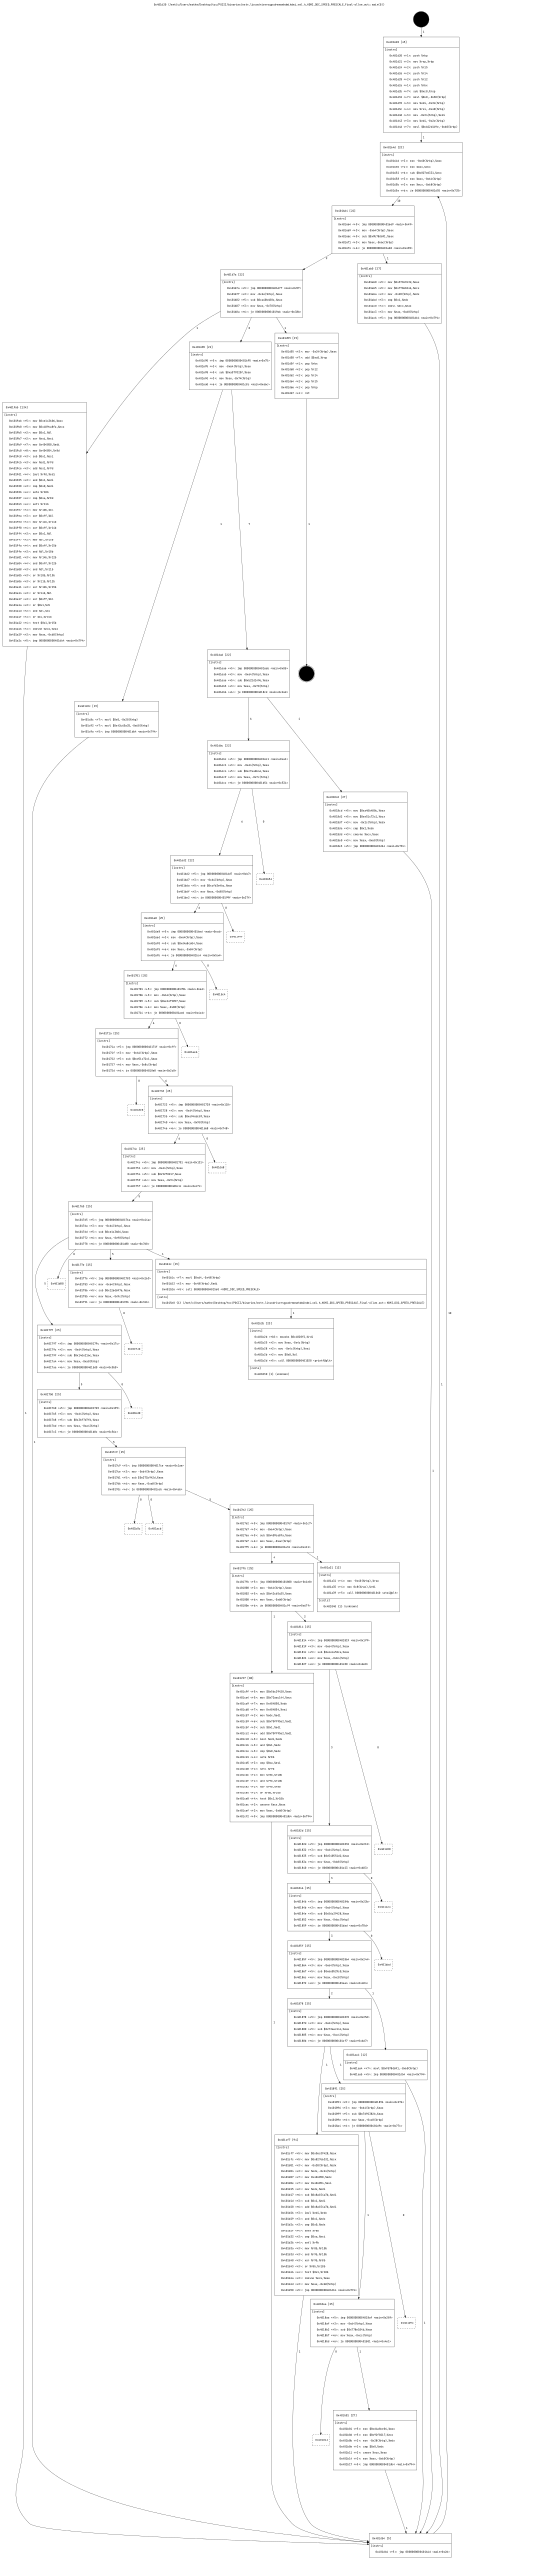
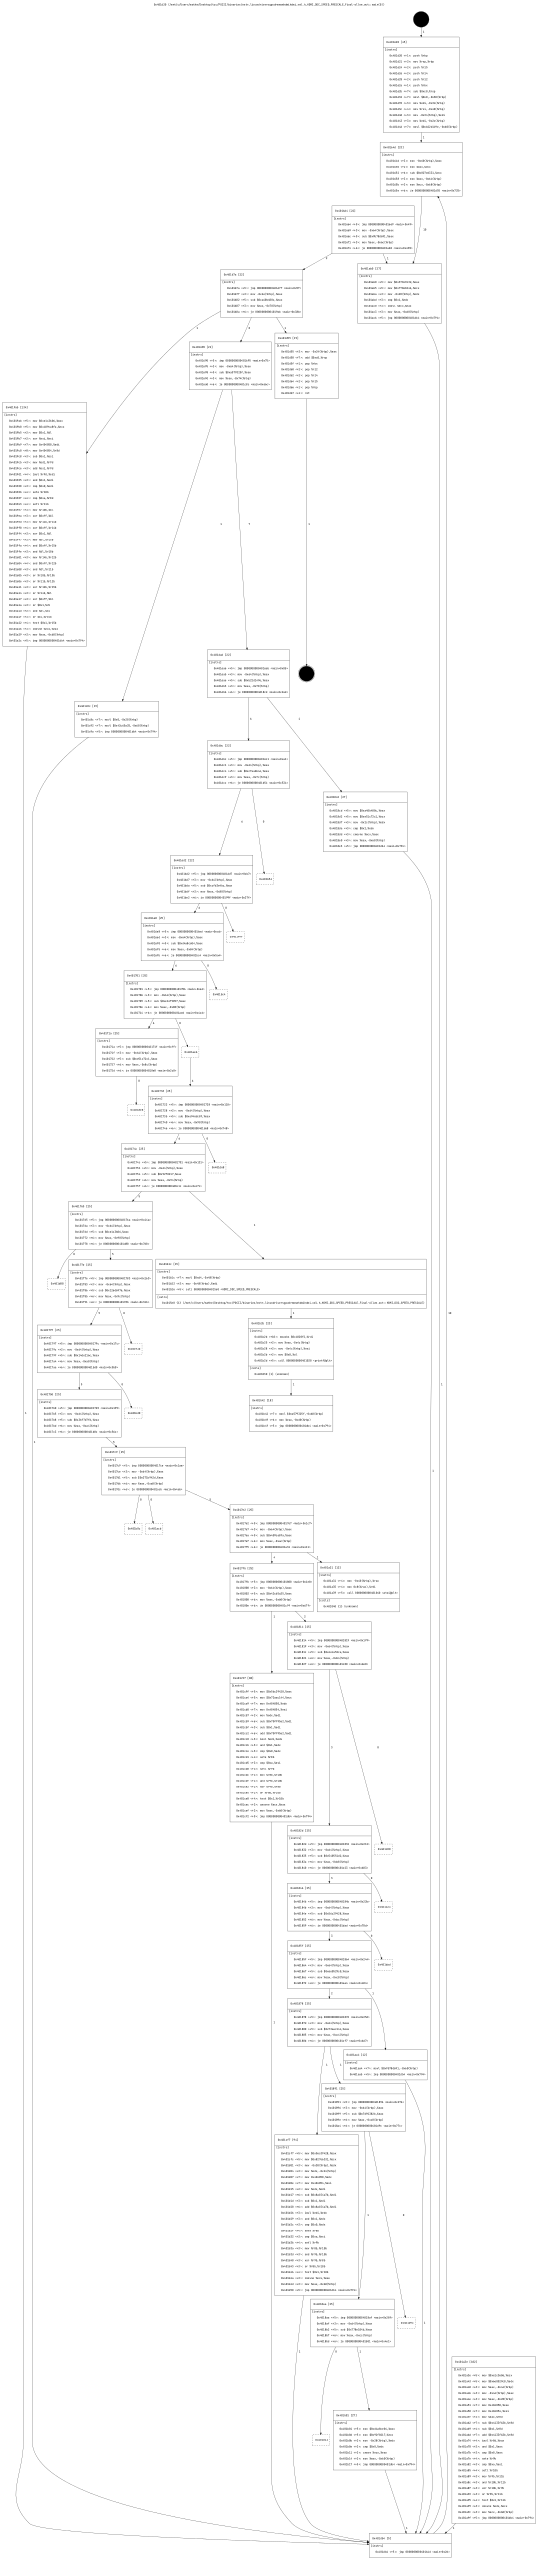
edge "0x40164d [23]" -> "0x401664 [22]": now "0x40164d [23]" -> "0x401ab0 [27]"
edge "0x40171a [25]" -> "0x401733 [25]": now "0x401ae6" -> "0x401733 [25]"
edge "0x401765 [25]" -> "0x401b1c [15]": now "0x40174c [25]" -> "0x401b1c [15]"
edge "0x401765 [25]" -> "0x401797 [25]": now "0x40177e [25]" -> "0x401797 [25]"
node "0x401b42 [18]": added
node "0x401a3e [102]": added
